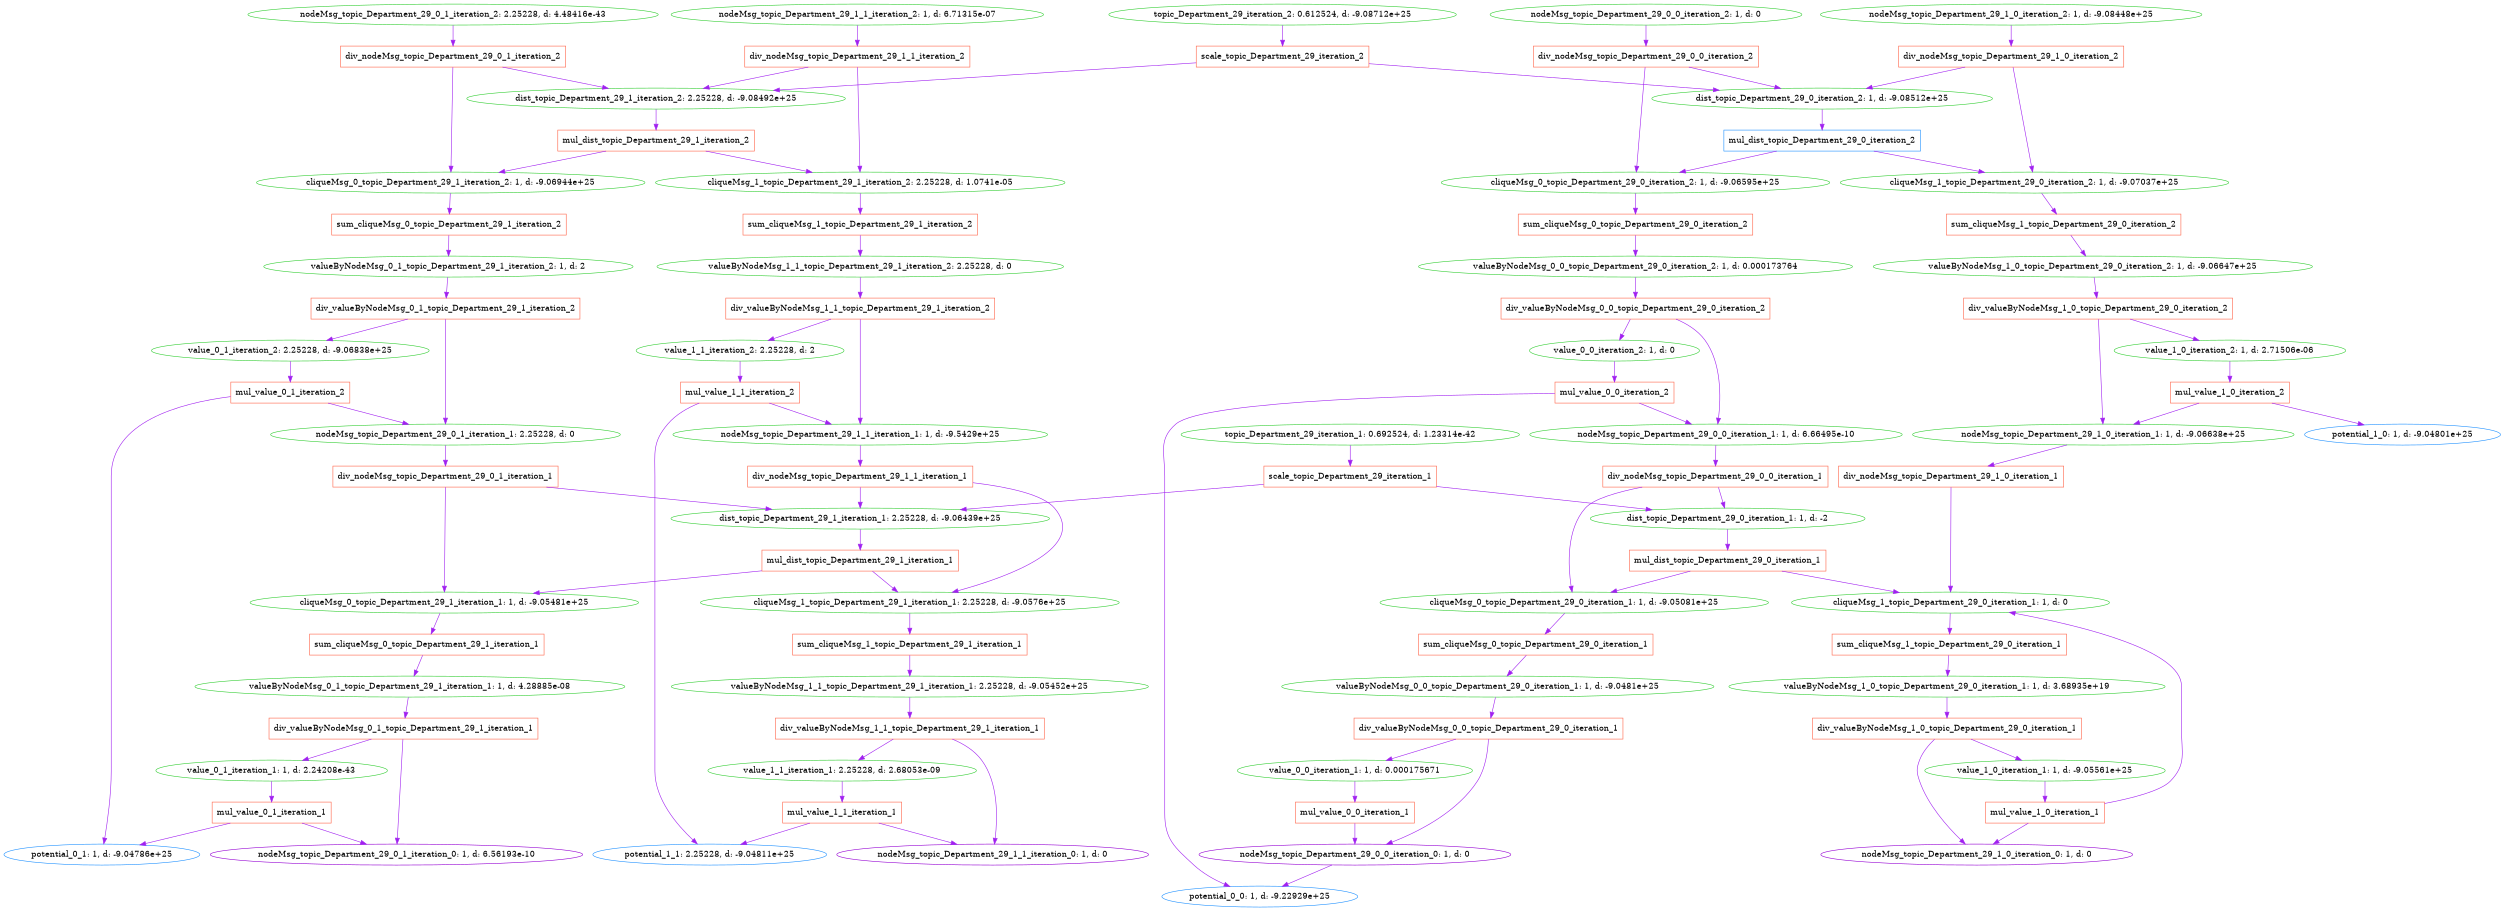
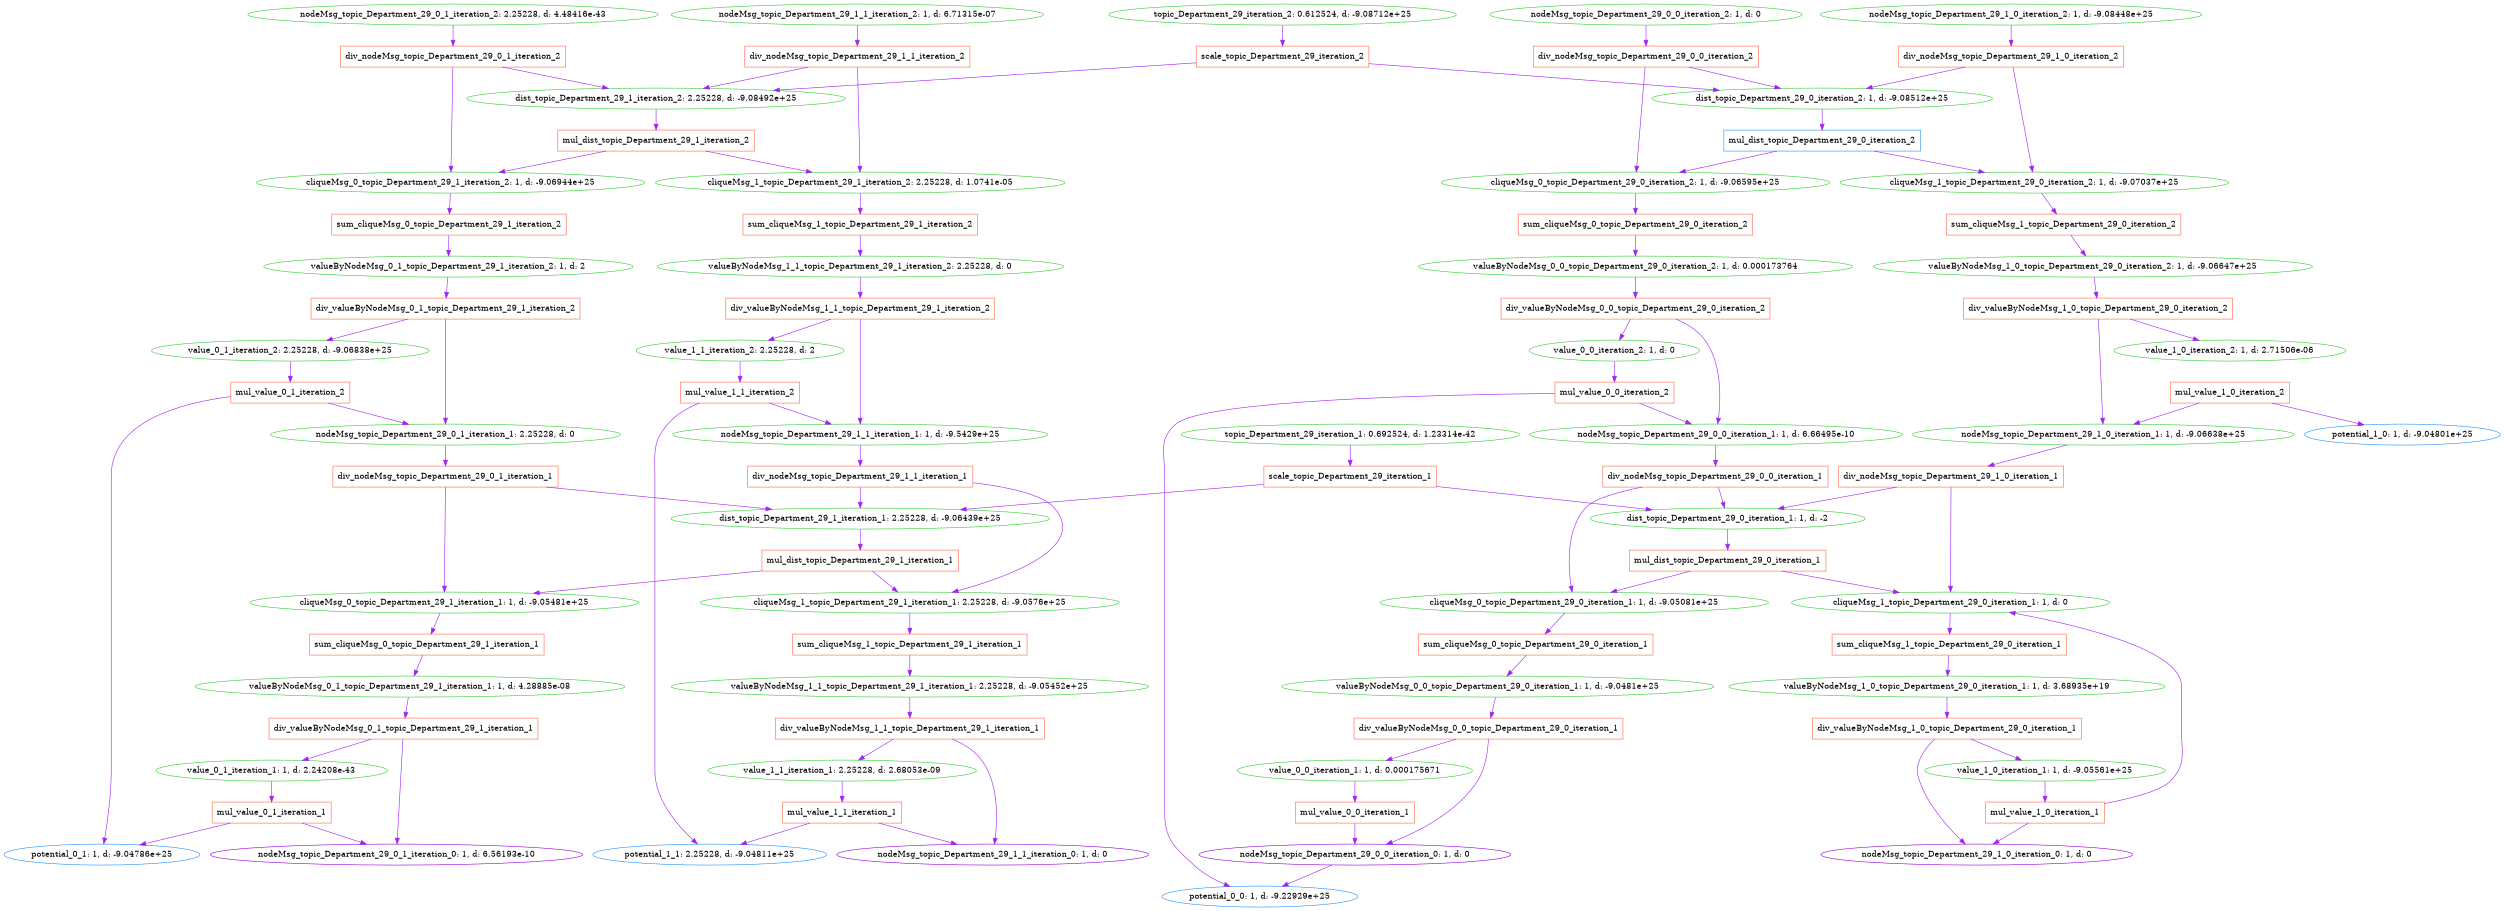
edge "value_1_0_iteration_2: 1, d: 2.71506e-06" -> "mul_value_1_0_iteration_2": removed
edge "div_nodeMsg_topic_Department_29_1_0_iteration_1" -> "dist_topic_Department_29_0_iteration_1: 1, d: -2": added
